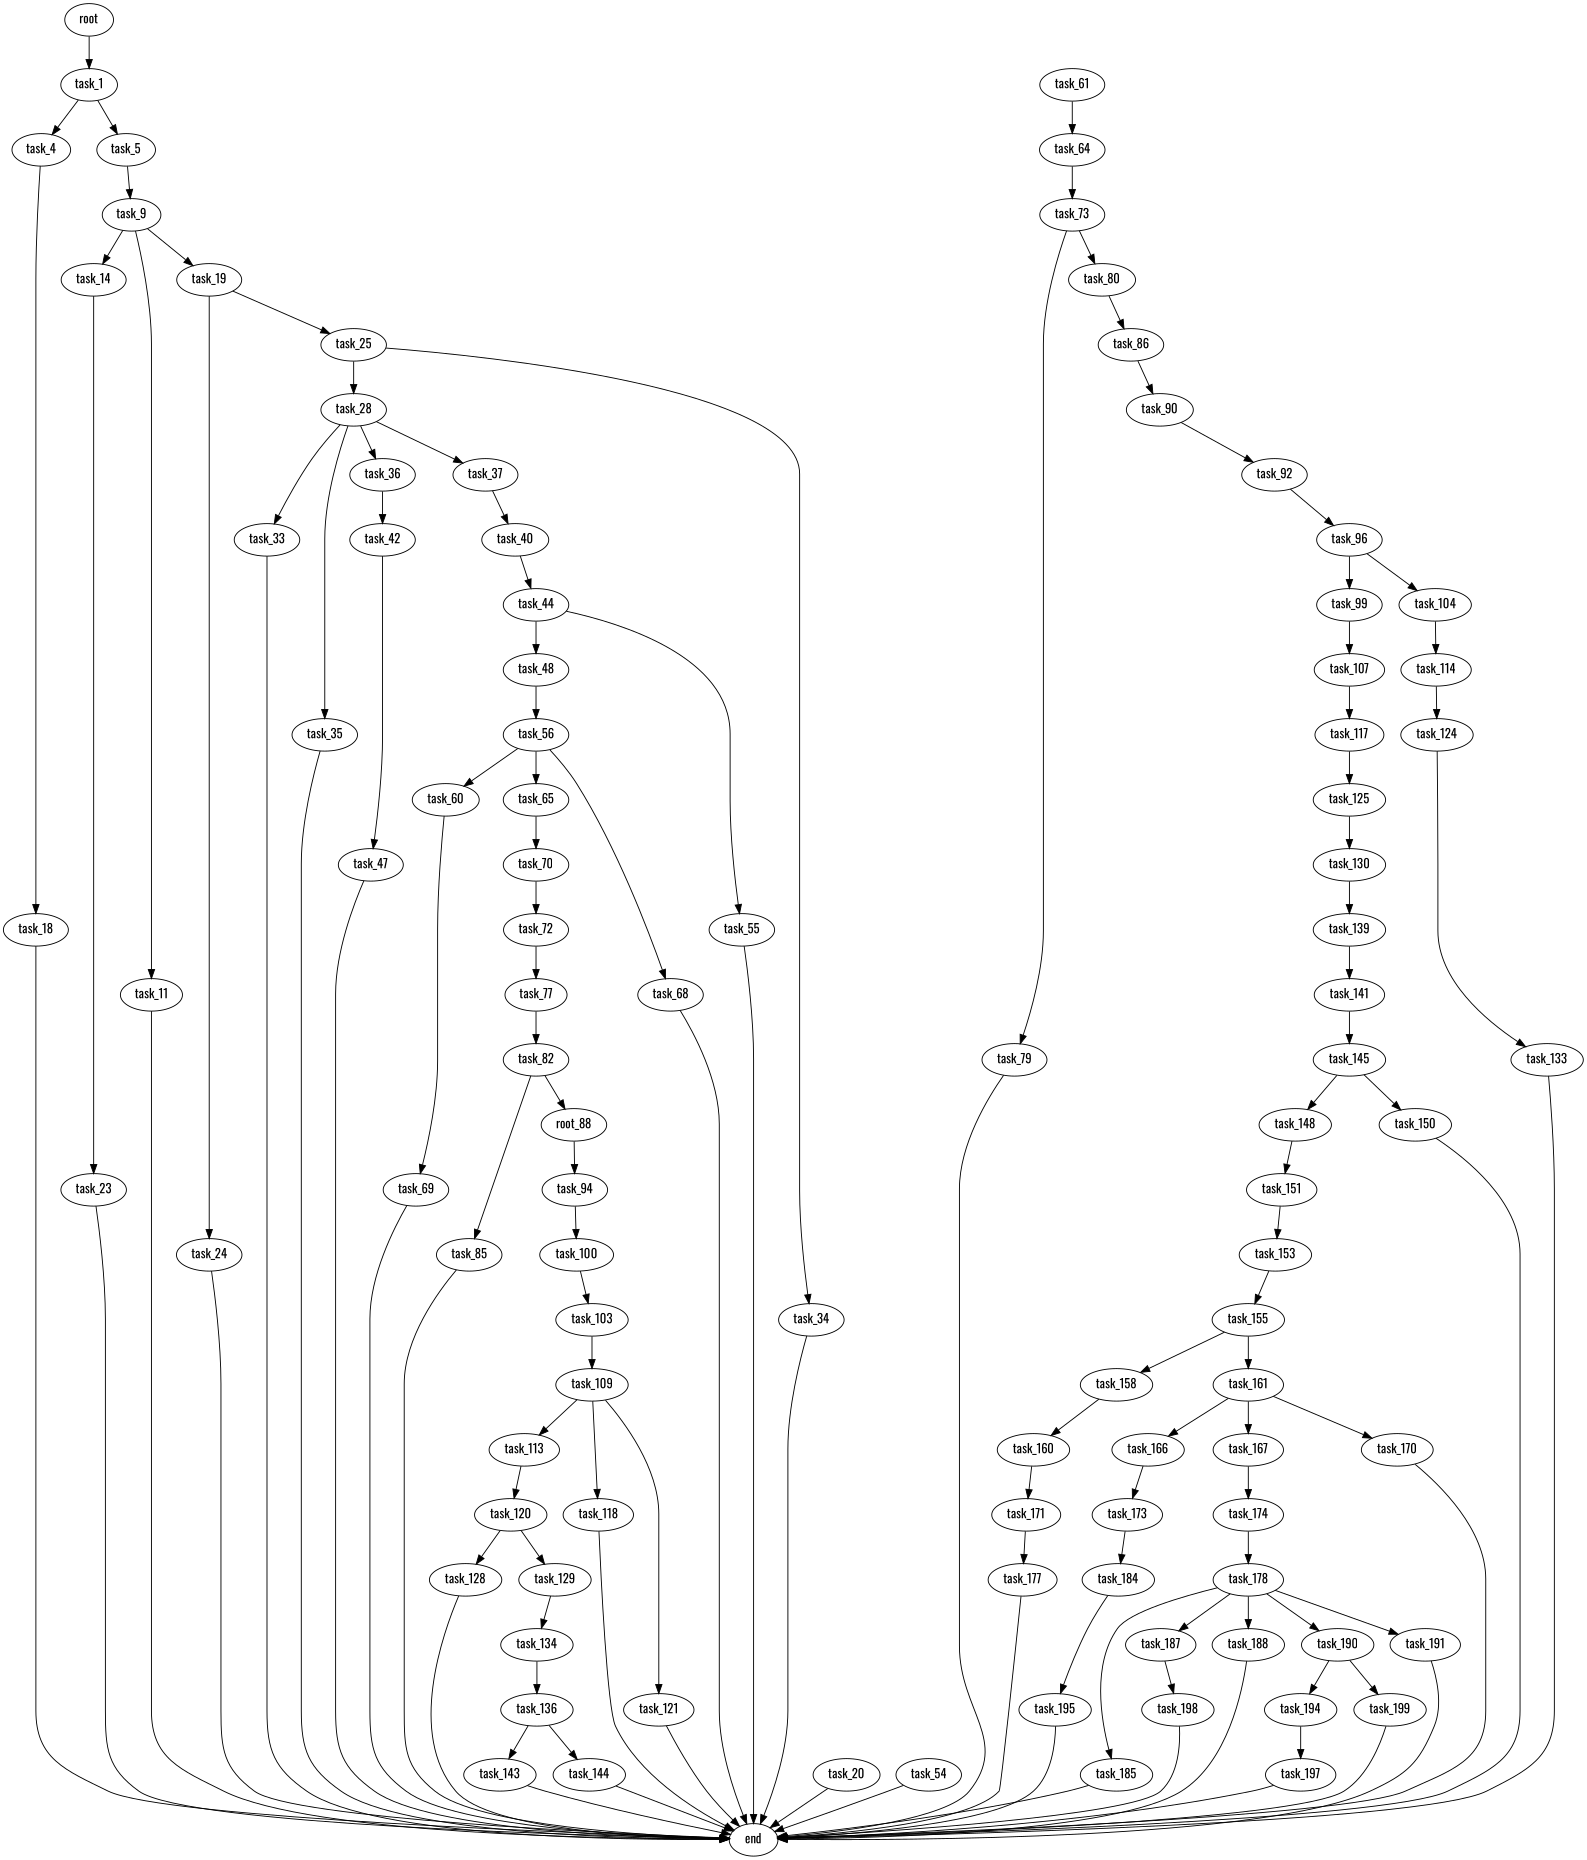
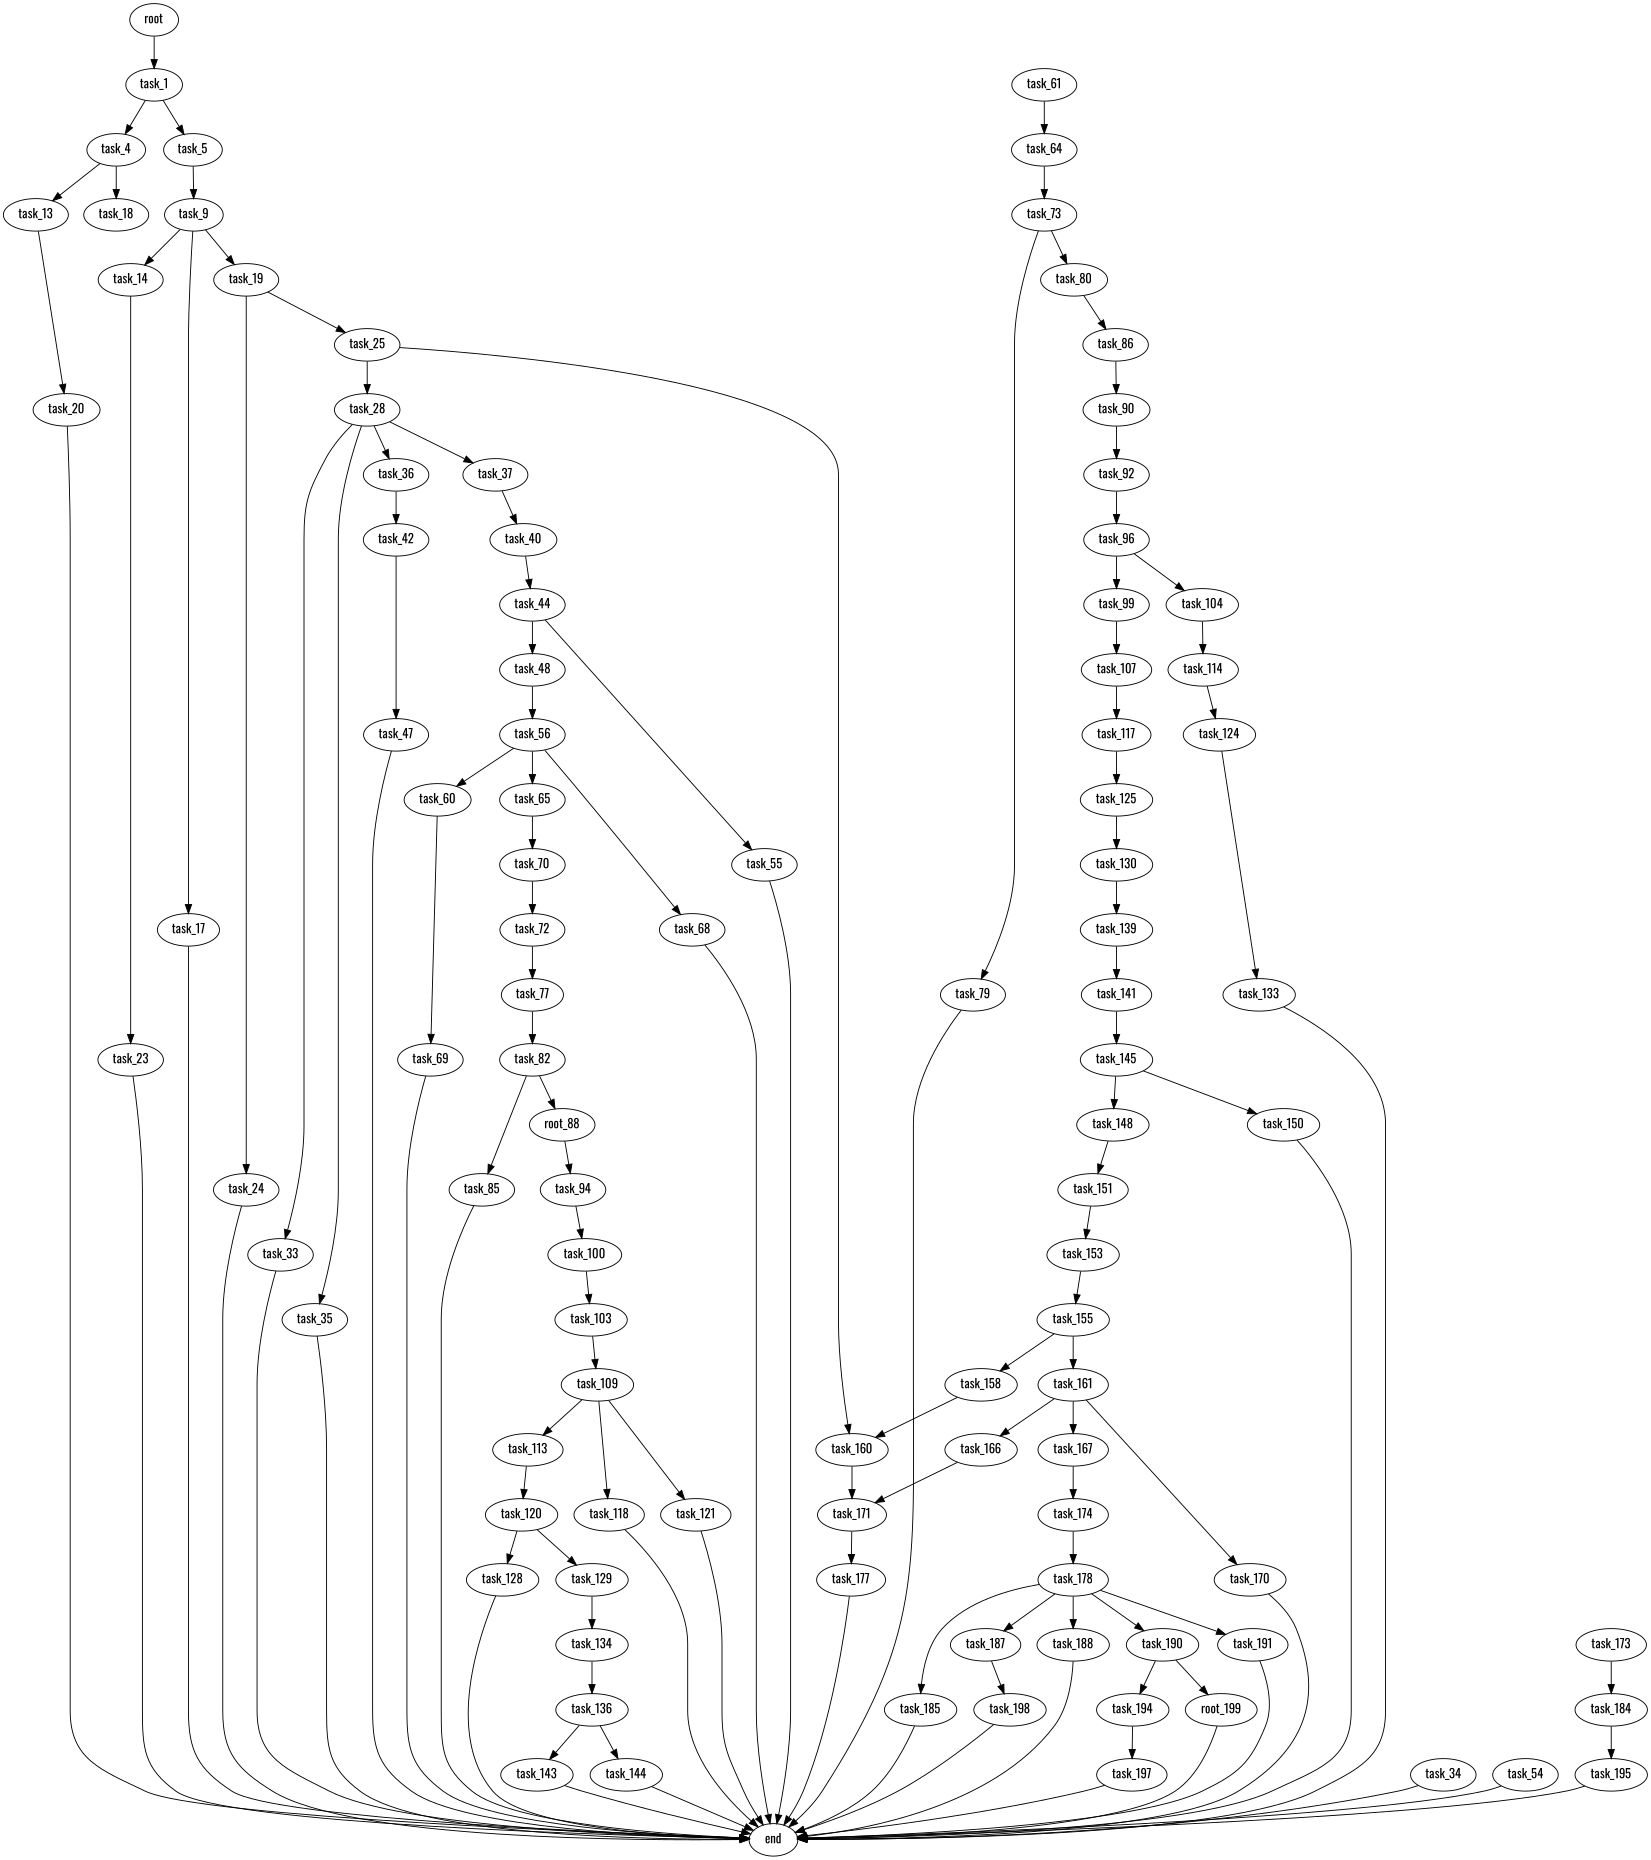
node "task_13": added
edge "task_25" -> "task_34": now "task_25" -> "task_160"
node "task_11": label "task_11" -> "task_17"
edge "task_166" -> "task_173": now "task_166" -> "task_171"
edge "task_18" -> "end": removed
node "task_199": label "task_199" -> "root_199"
